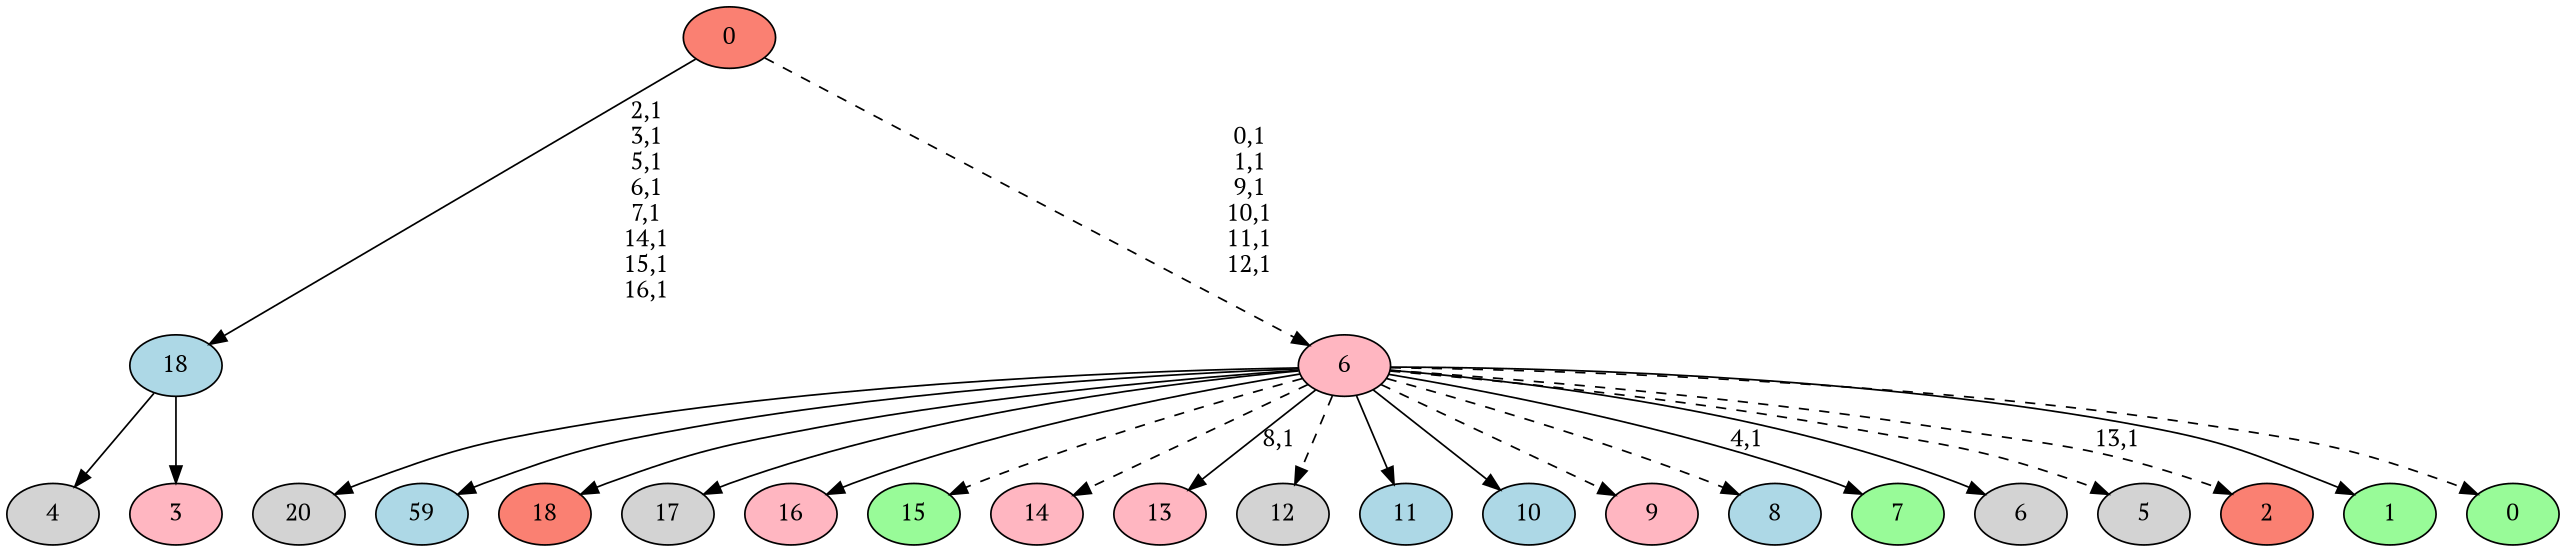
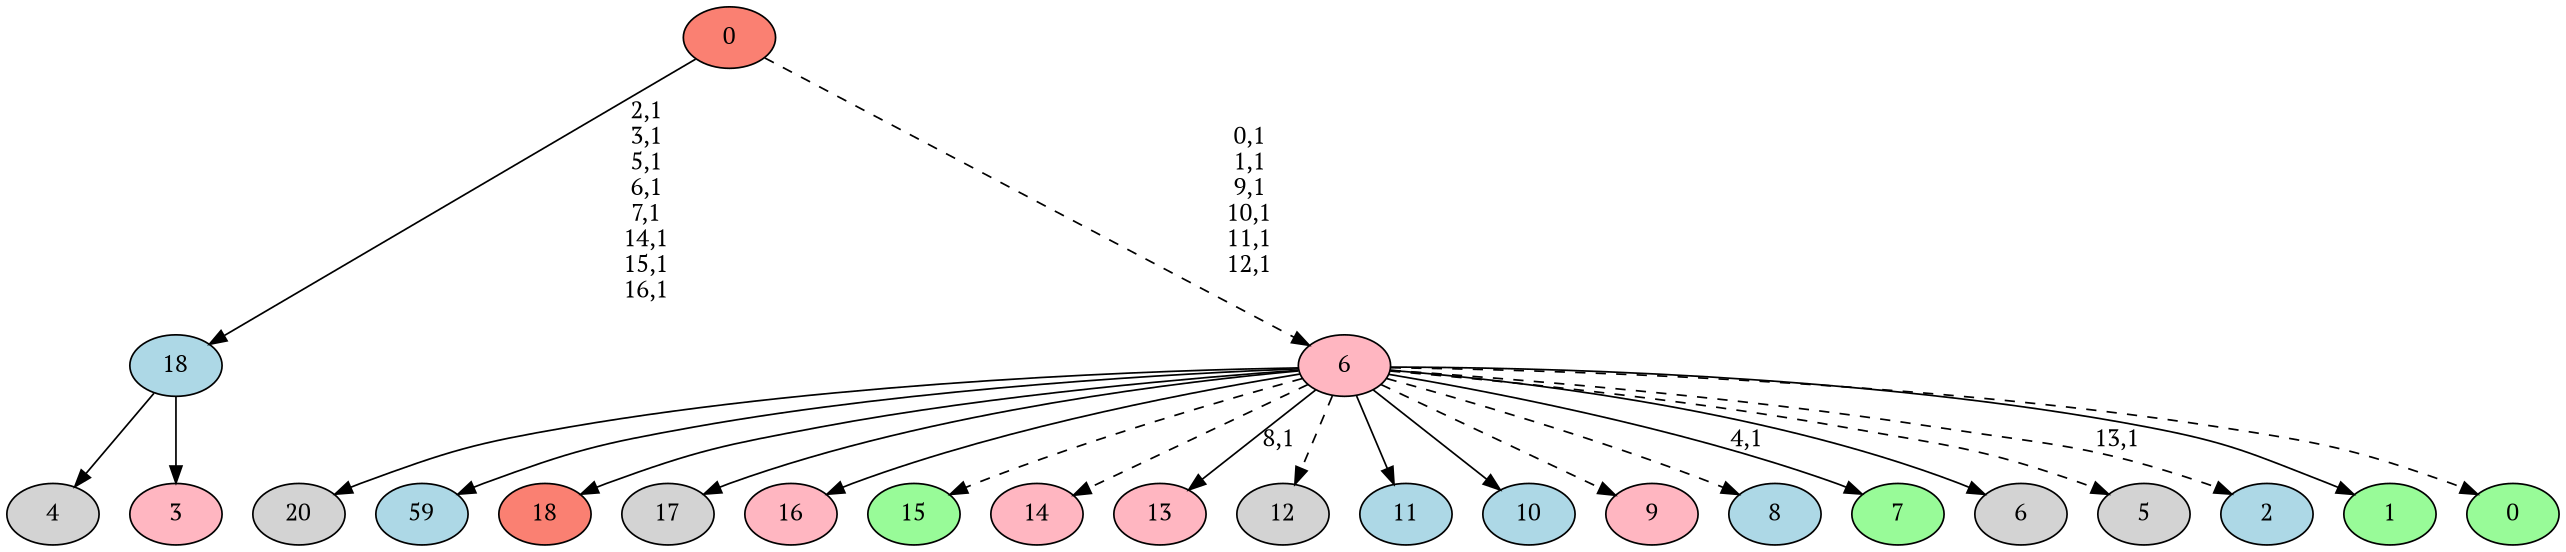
node "2": fillcolor salmon -> lightblue
